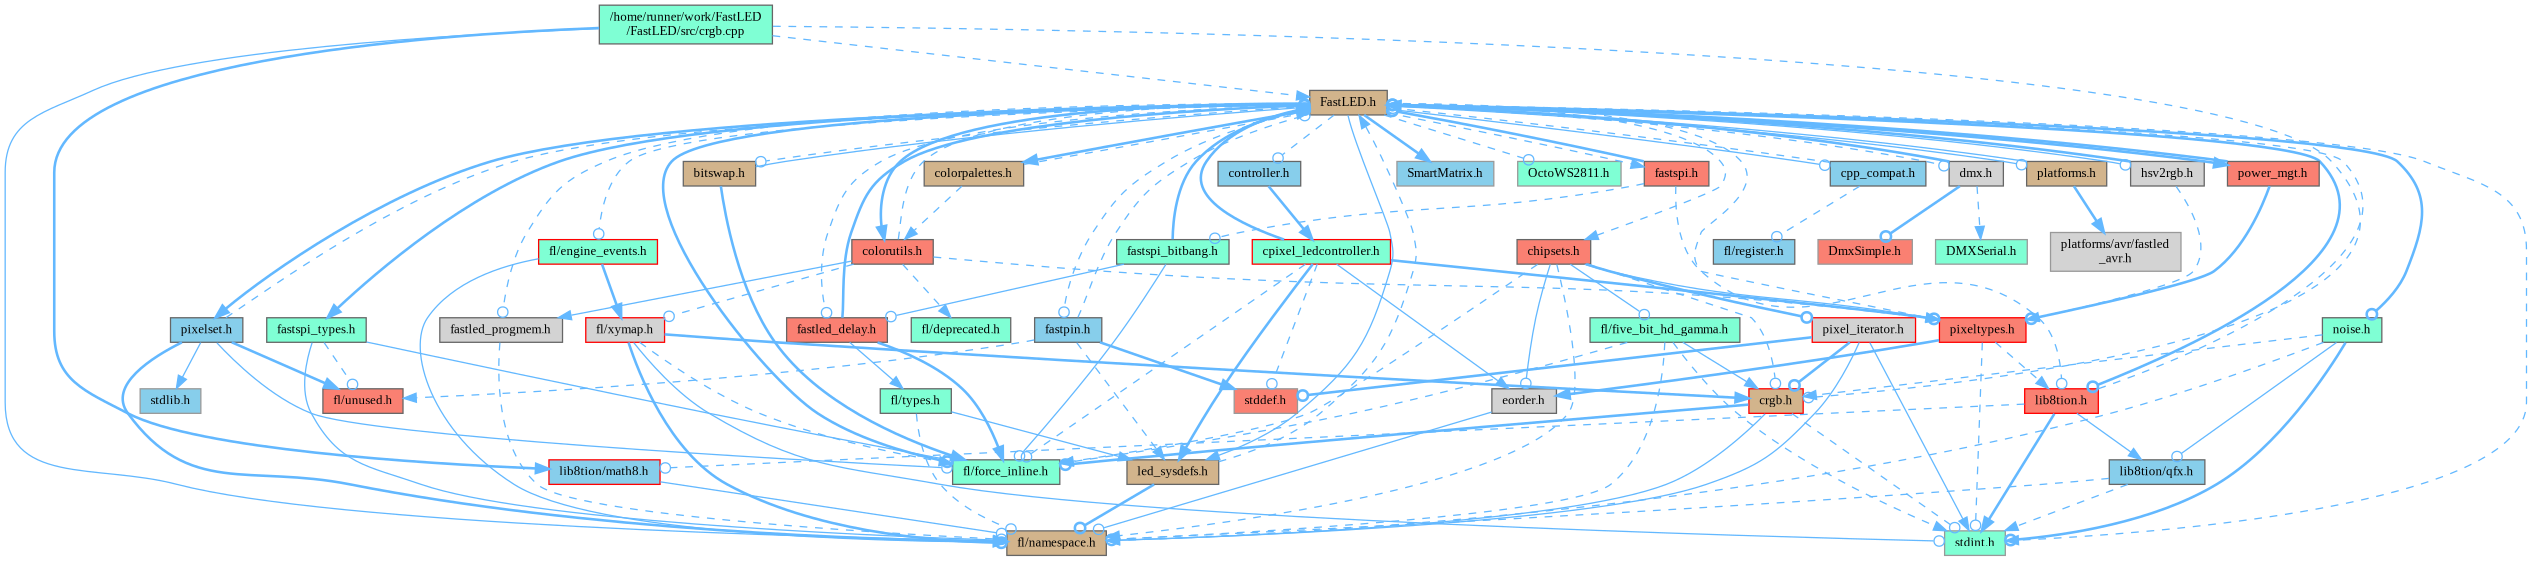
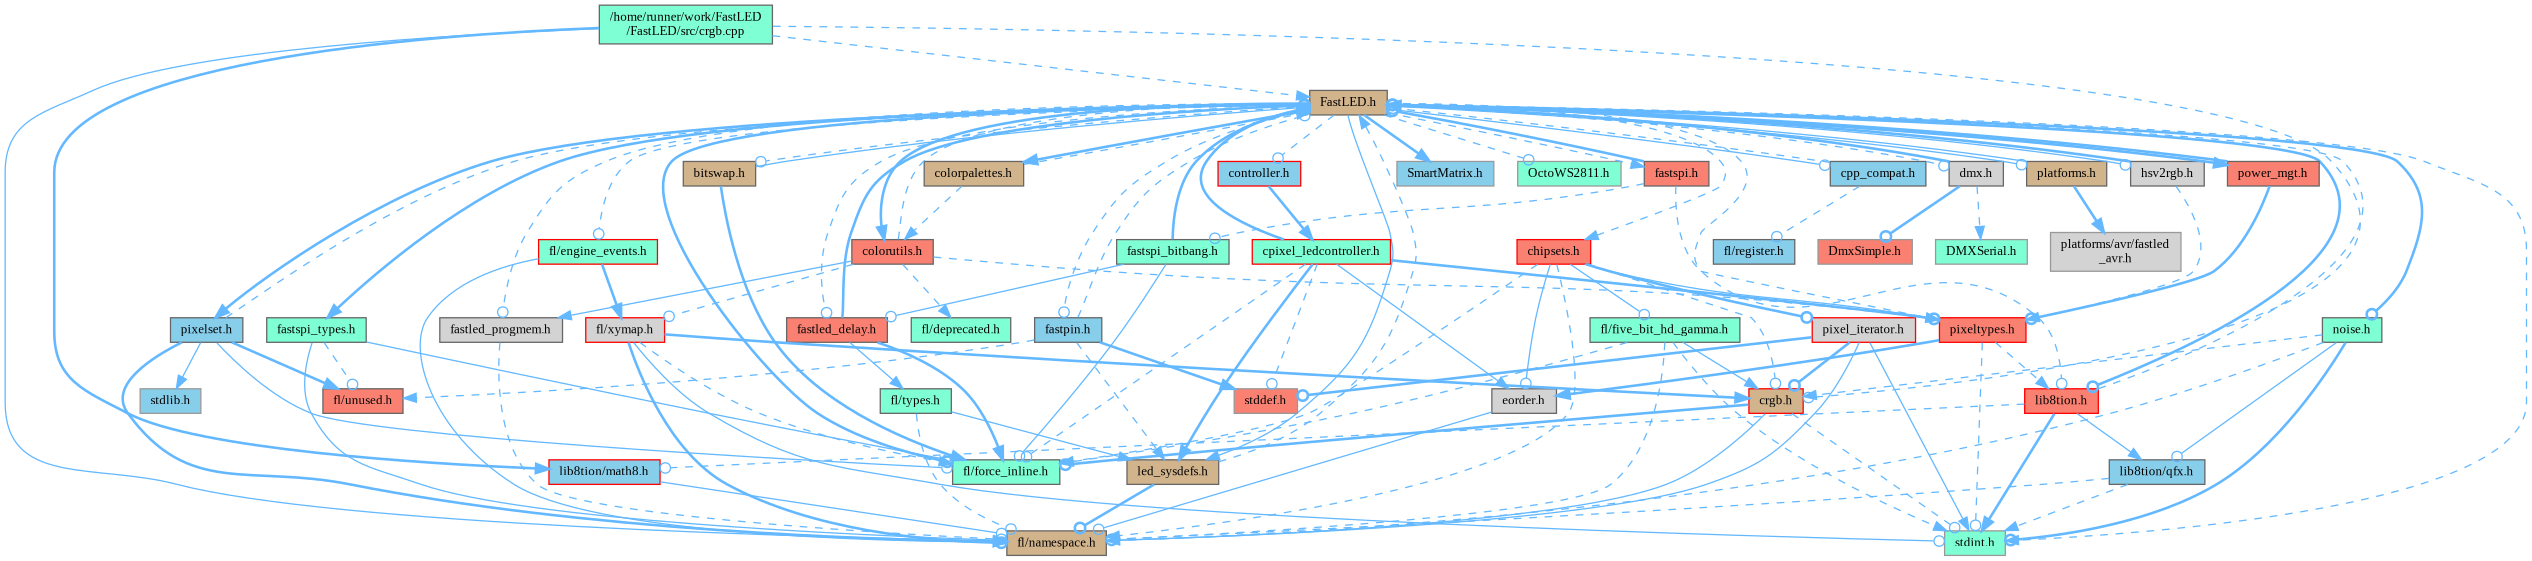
node "controller.h": color grey40 -> red
node "chipsets.h": color grey40 -> red
